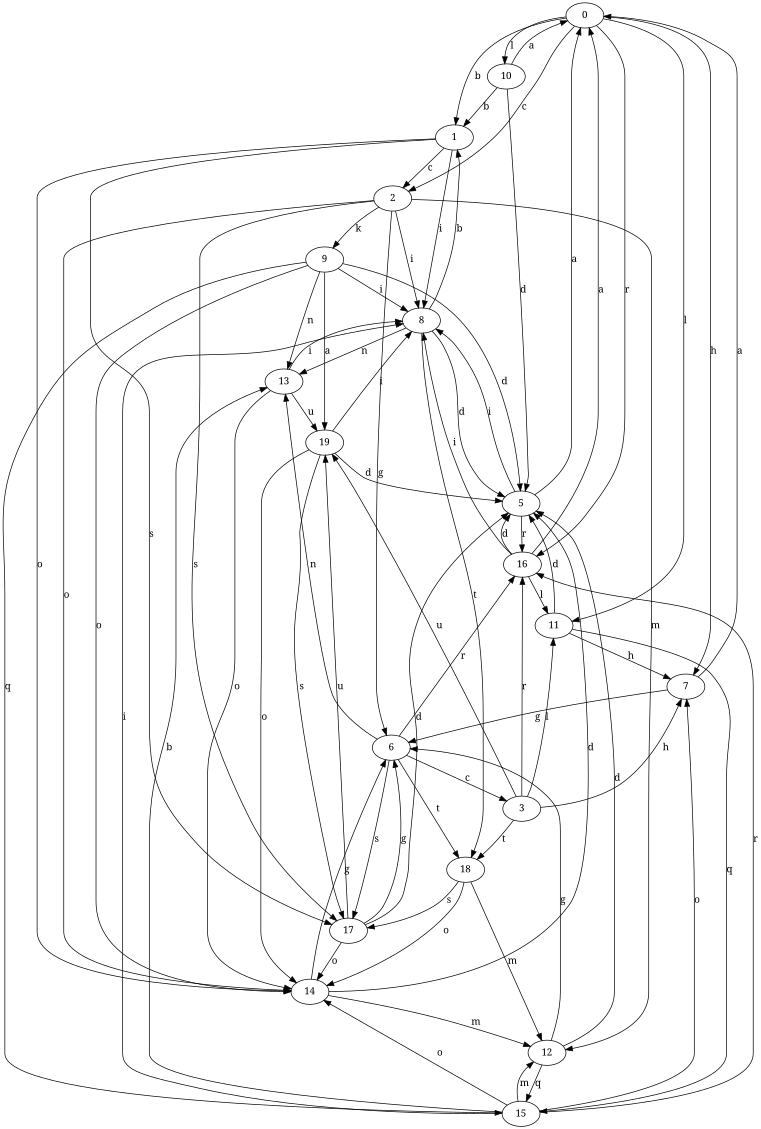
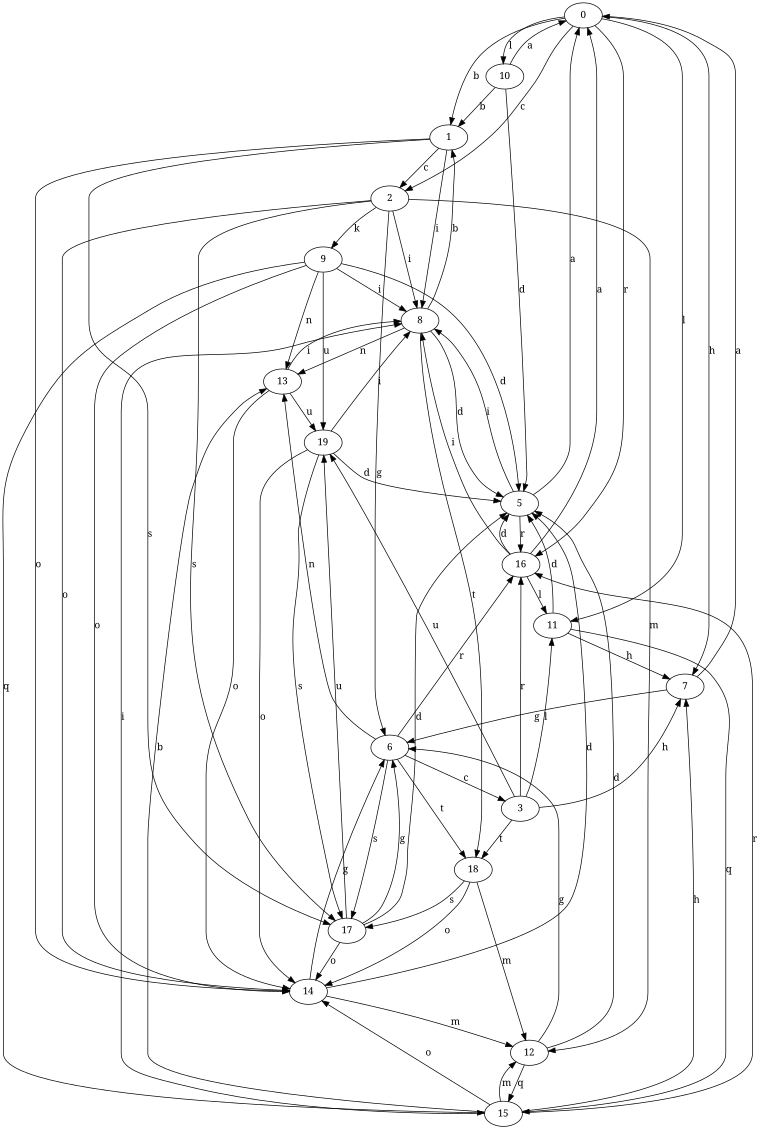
edge "9" -> "19": label "a" -> "u"
edge "15" -> "7": label "o" -> "h"
